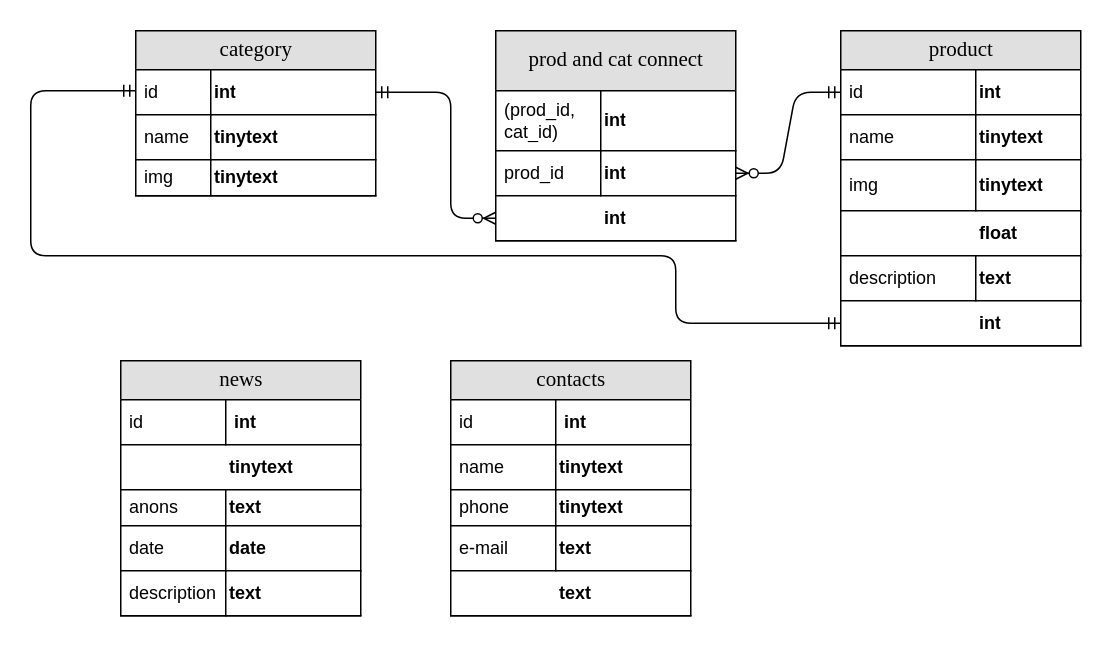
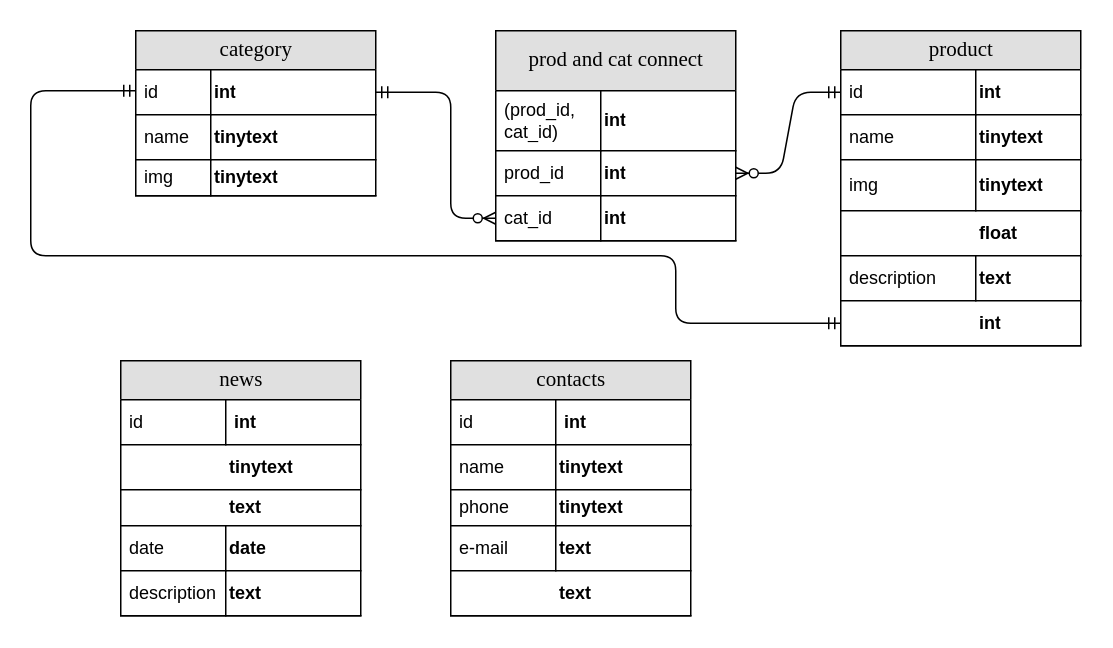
node "cat_id": added
node "anons": removed
